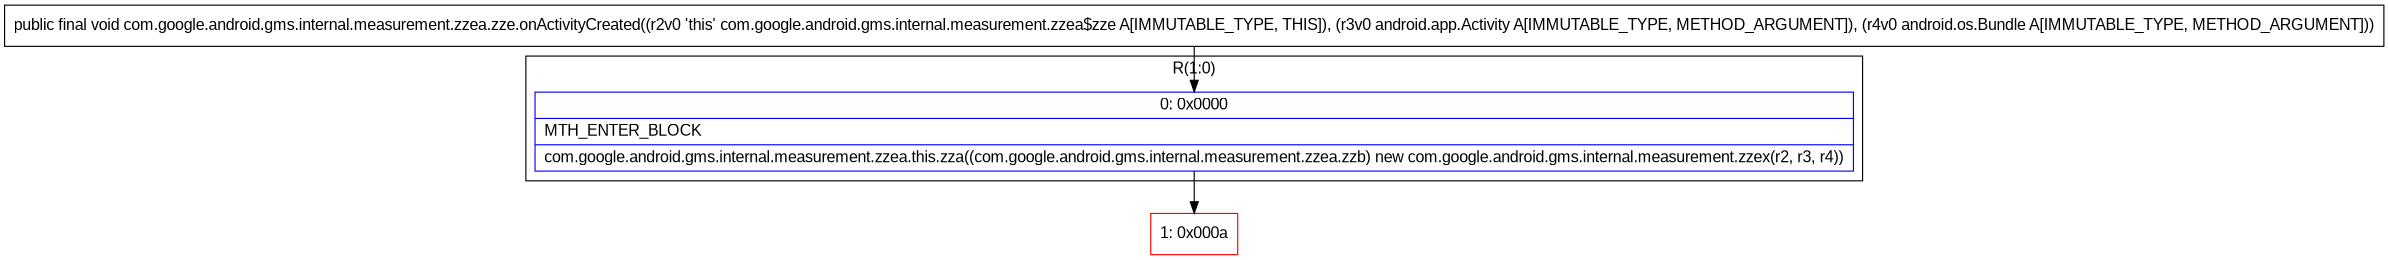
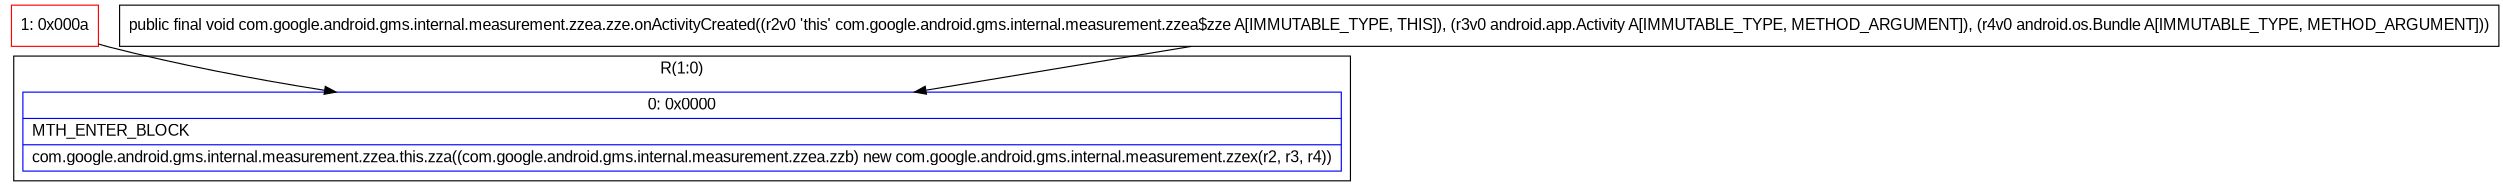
edge "0: 0x0000" -> "1: 0x000a": reversed
